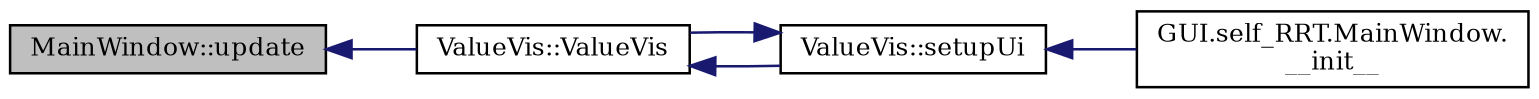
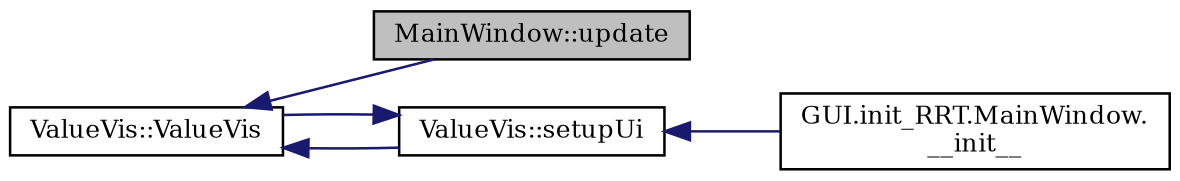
edge "ValueVis::ValueVis" -> "MainWindow::update": reversed
node "GUI.self_RRT.MainWindow. __init__": label "GUI.self_RRT.MainWindow. __init__" -> "GUI.init_RRT.MainWindow. __init__"
